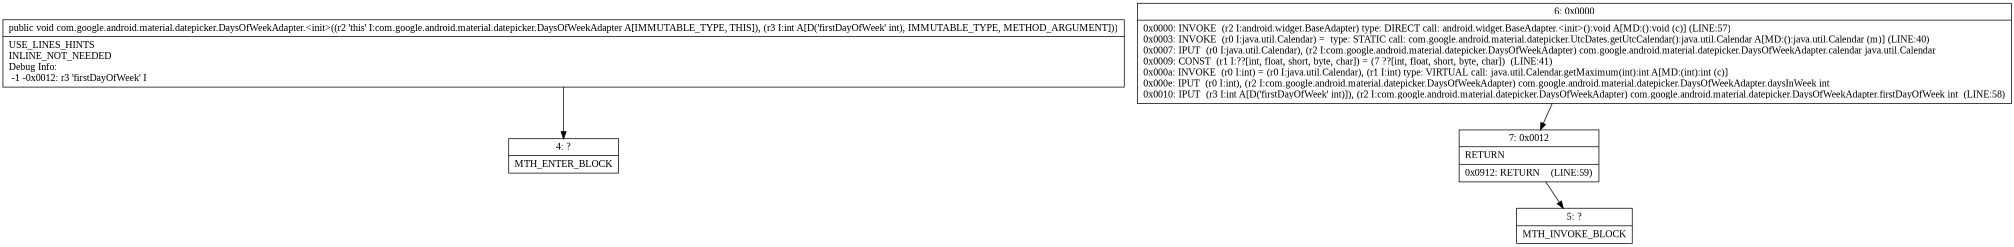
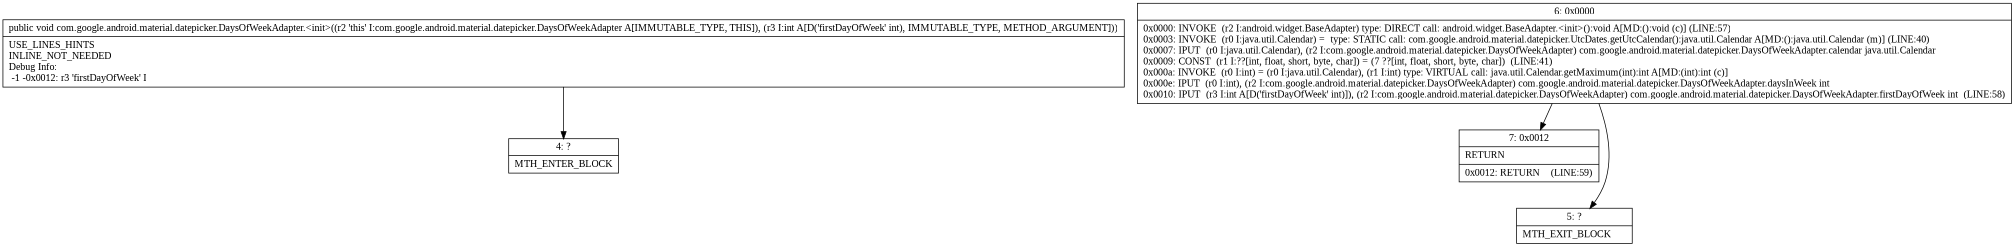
node "7: 0x0012": text "0x0912: RETURN    (LINE:59)" -> "0x0012: RETURN    (LINE:59)"
edge "7: 0x0012" -> "5: ?": now "6: 0x0000" -> "5: ?"
node "5: ?": text "MTH_INVOKE_BLOCK" -> "MTH_EXIT_BLOCK"
